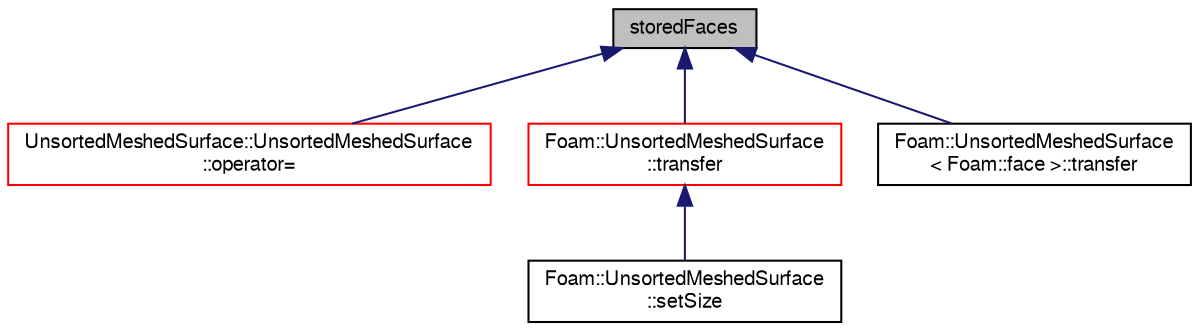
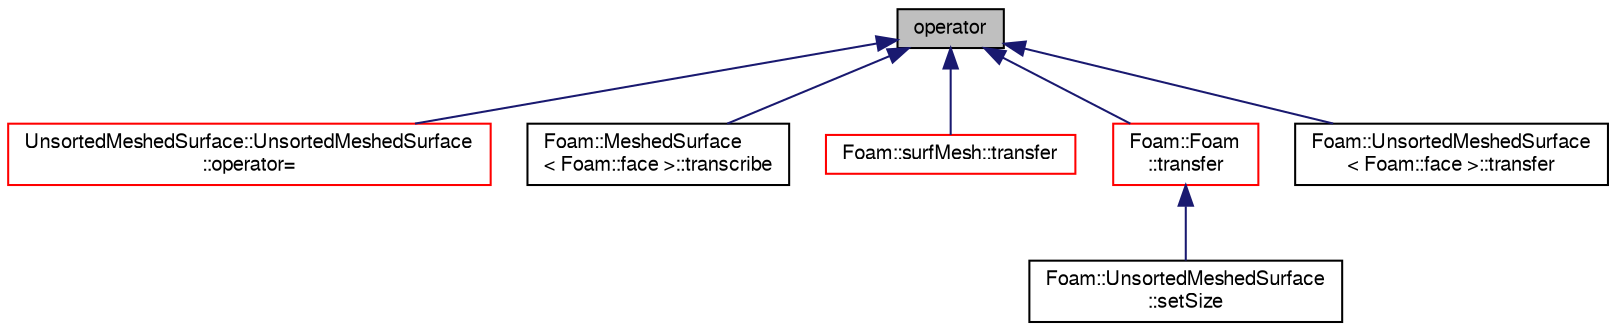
node "storedFaces": label "storedFaces" -> "operator"
node "Foam::MeshedSurface < Foam::face >::transcribe": added
node "Foam::UnsortedMeshedSurface ::transfer": label "Foam::UnsortedMeshedSurface ::transfer" -> "Foam::Foam ::transfer"
node "Foam::surfMesh::transfer": added
